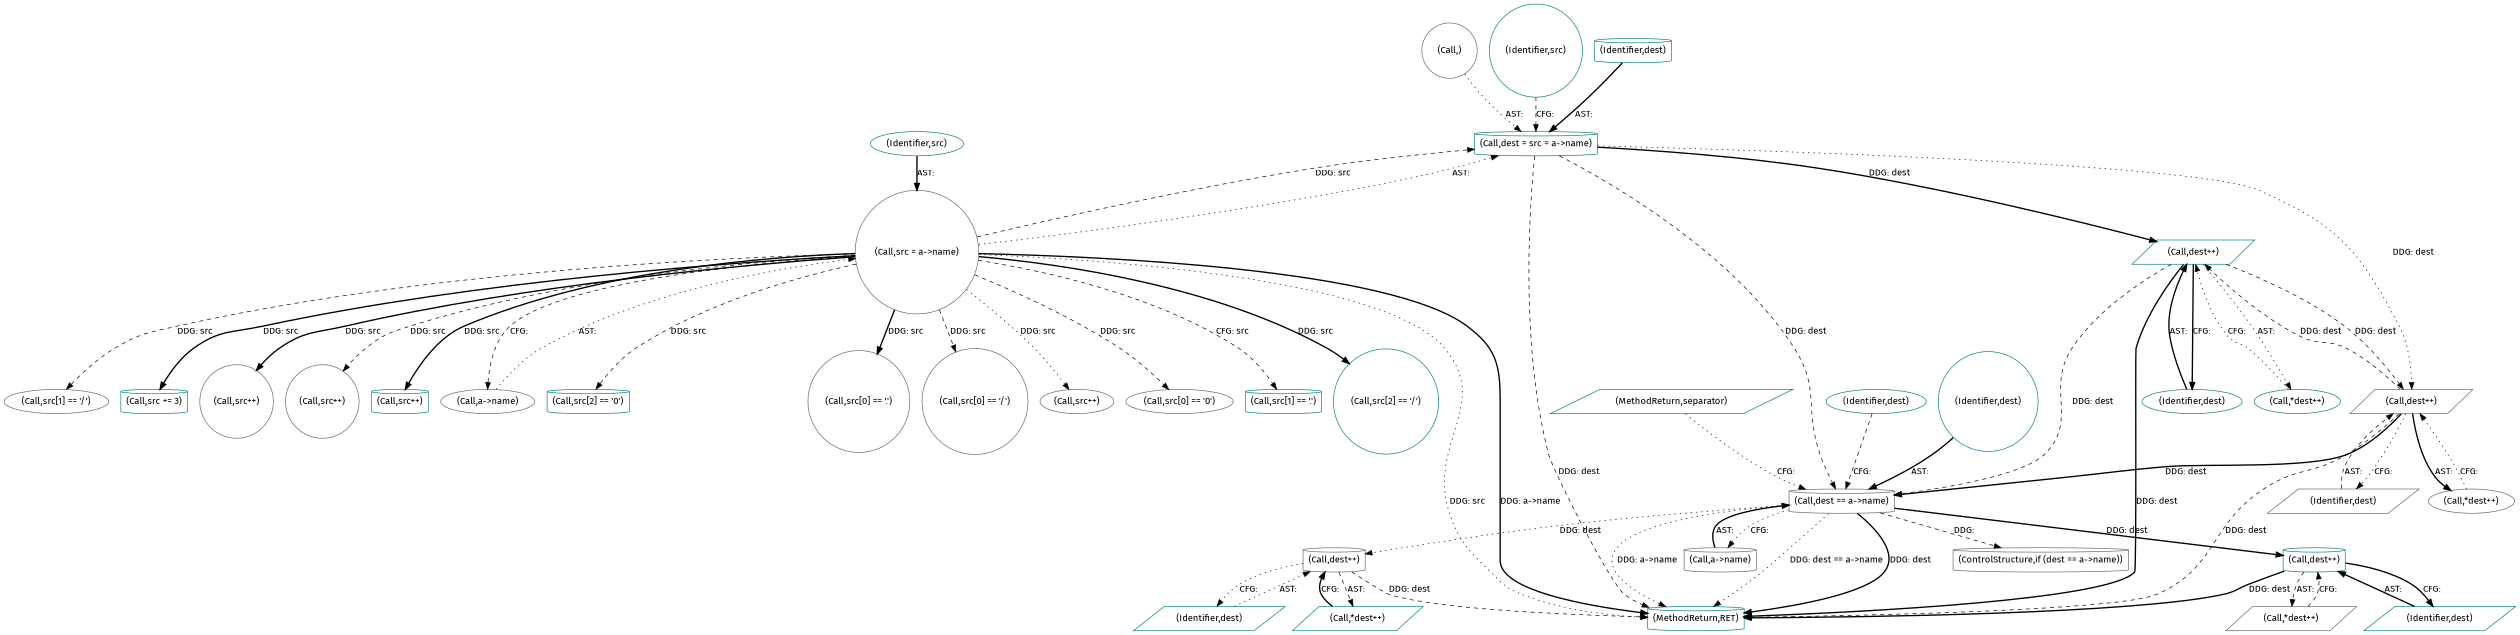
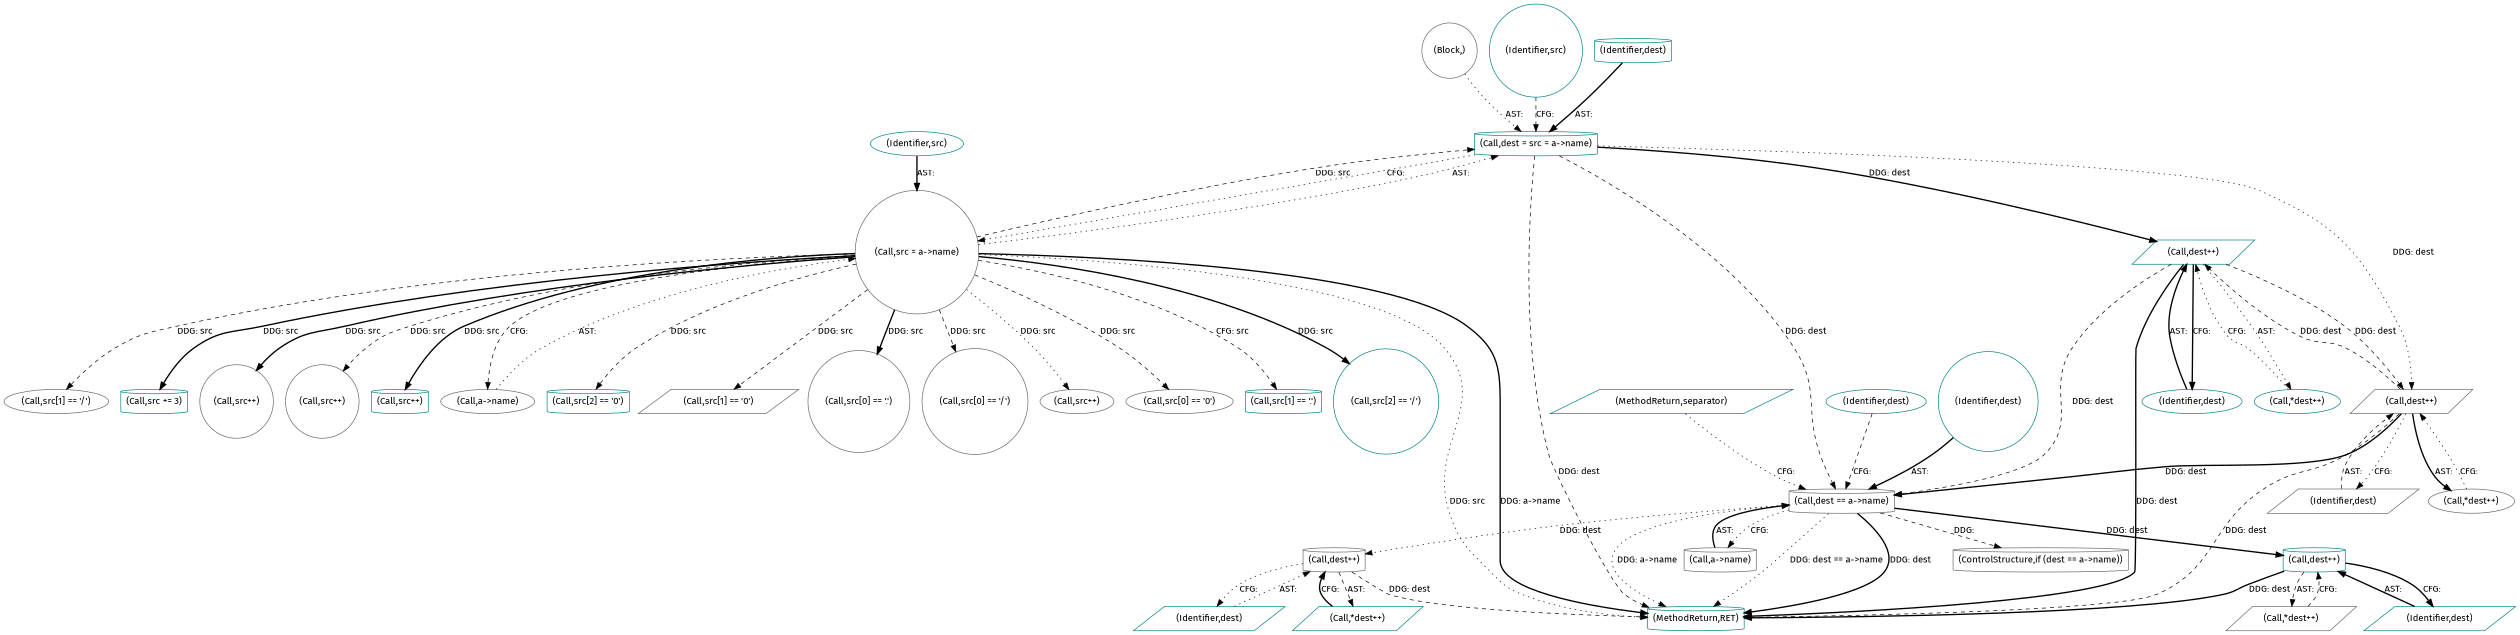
node "(Call,)": label "(Call,)" -> "(Block,)"
edge "(Call,dest = src = a->name)" -> "(Call,src = a->name)": added, label "CFG:"
node "(Call,src[1] == '0')": added
